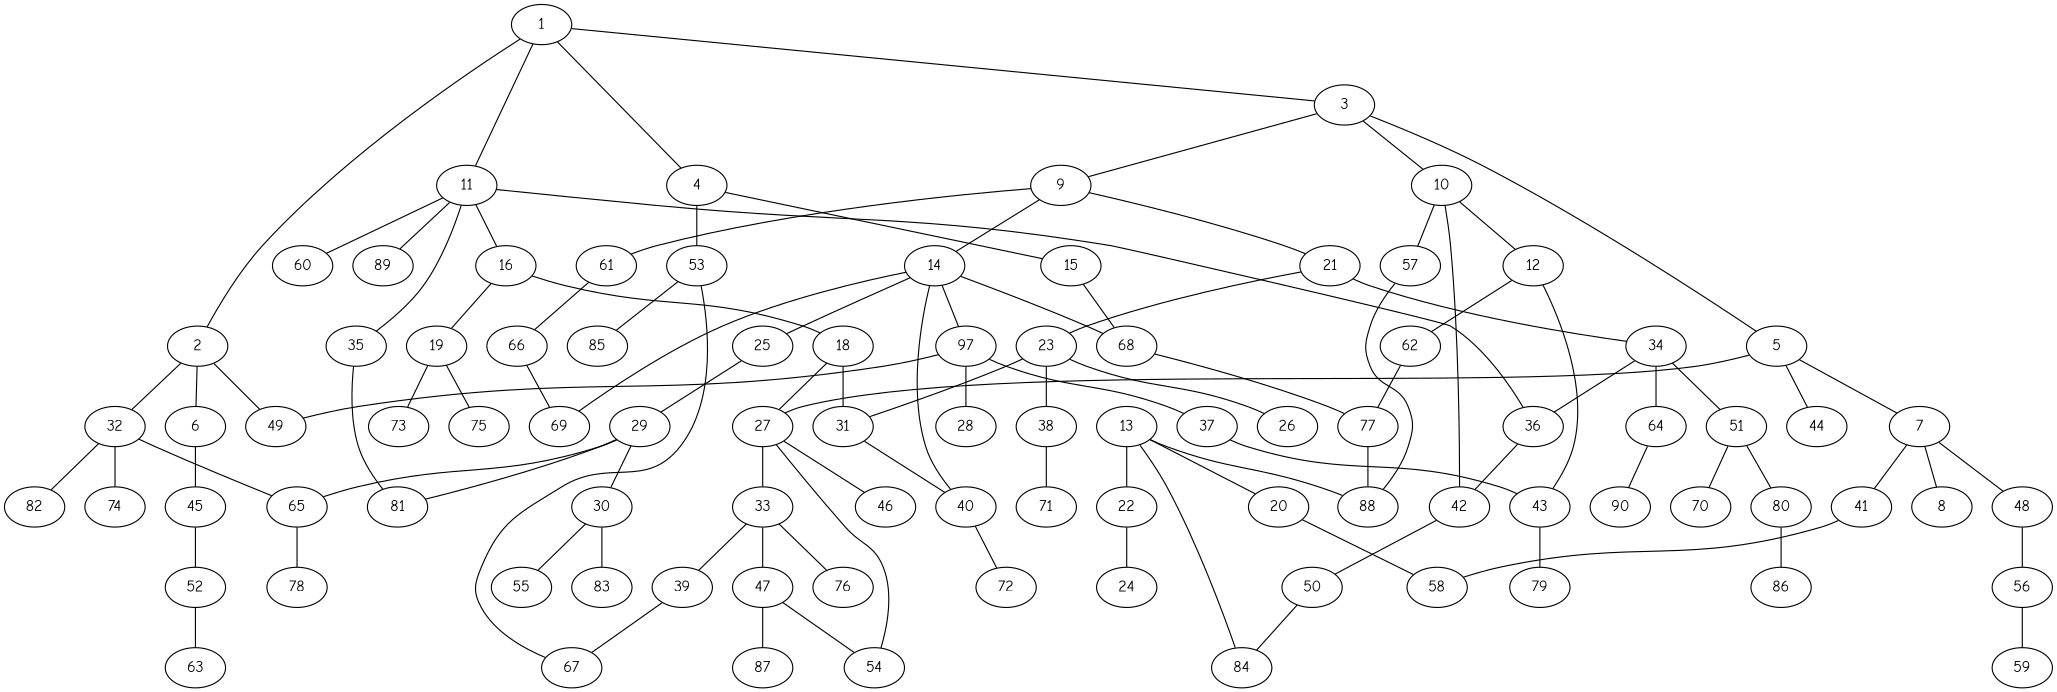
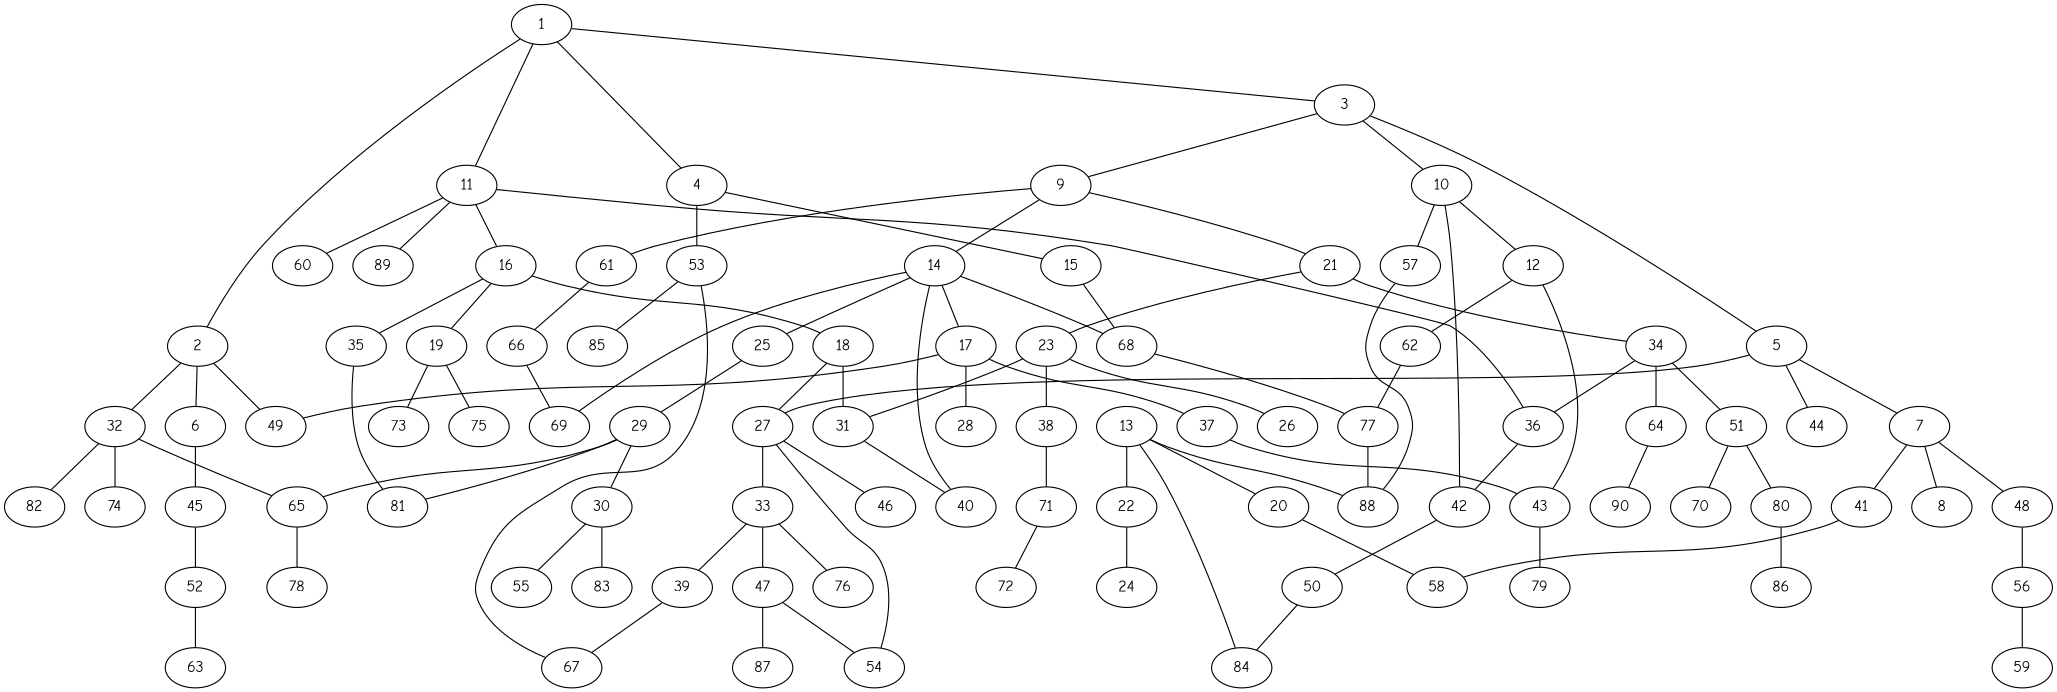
edge "11" -- "35": now "16" -- "35"
node "97": label "97" -> "17"
edge "40" -- "72": now "71" -- "72"
